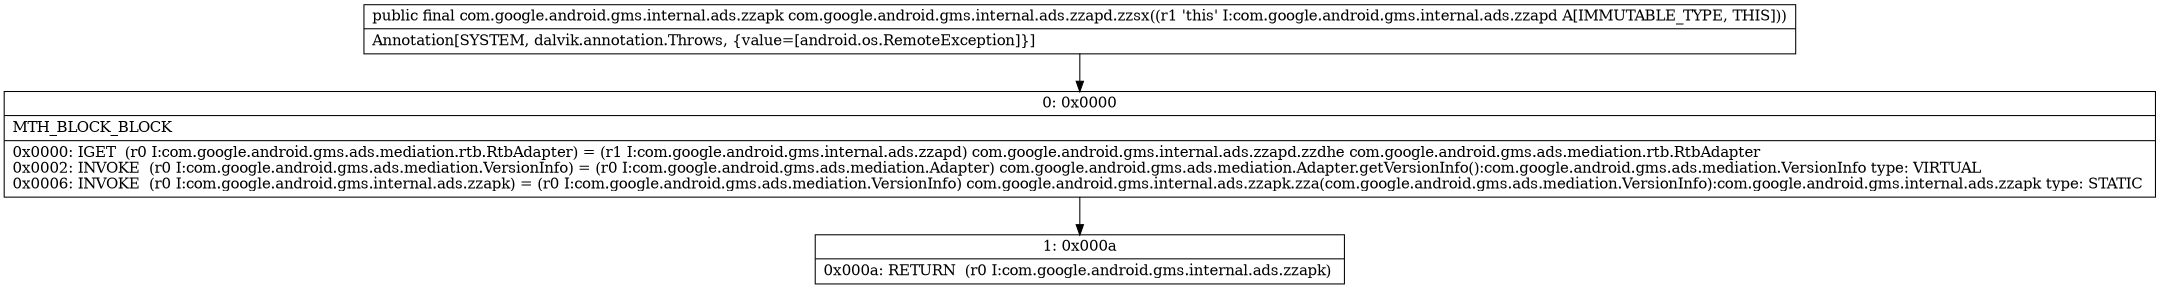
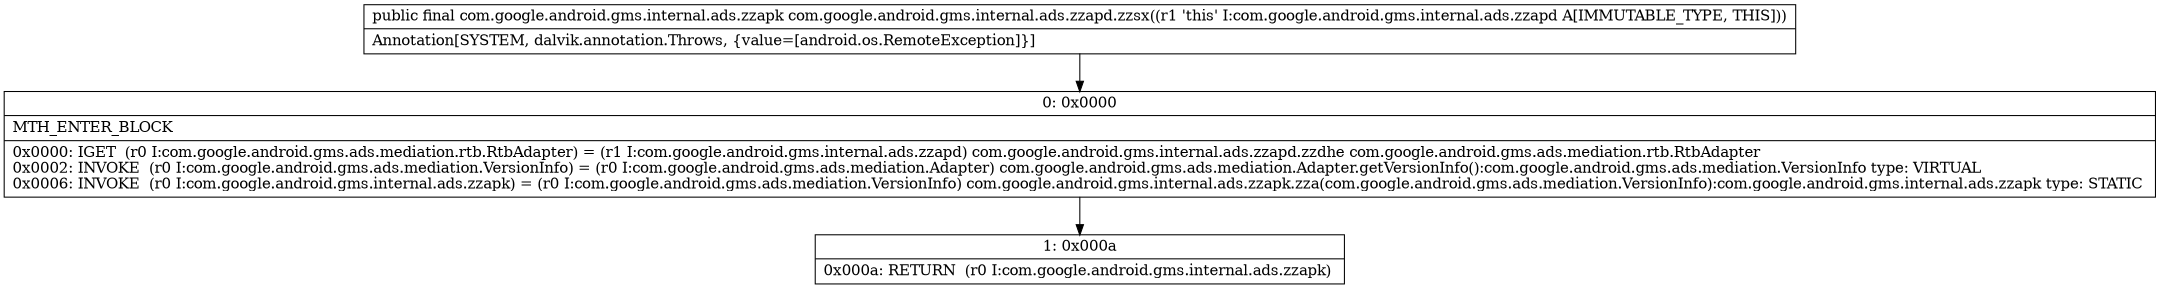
node "0: 0x0000": text "MTH_BLOCK_BLOCK" -> "MTH_ENTER_BLOCK"
